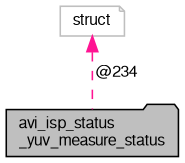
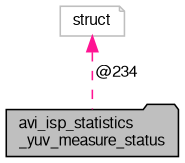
node "avi_isp_status _yuv_measure_status": label "avi_isp_status _yuv_measure_status" -> "avi_isp_statistics _yuv_measure_status"
